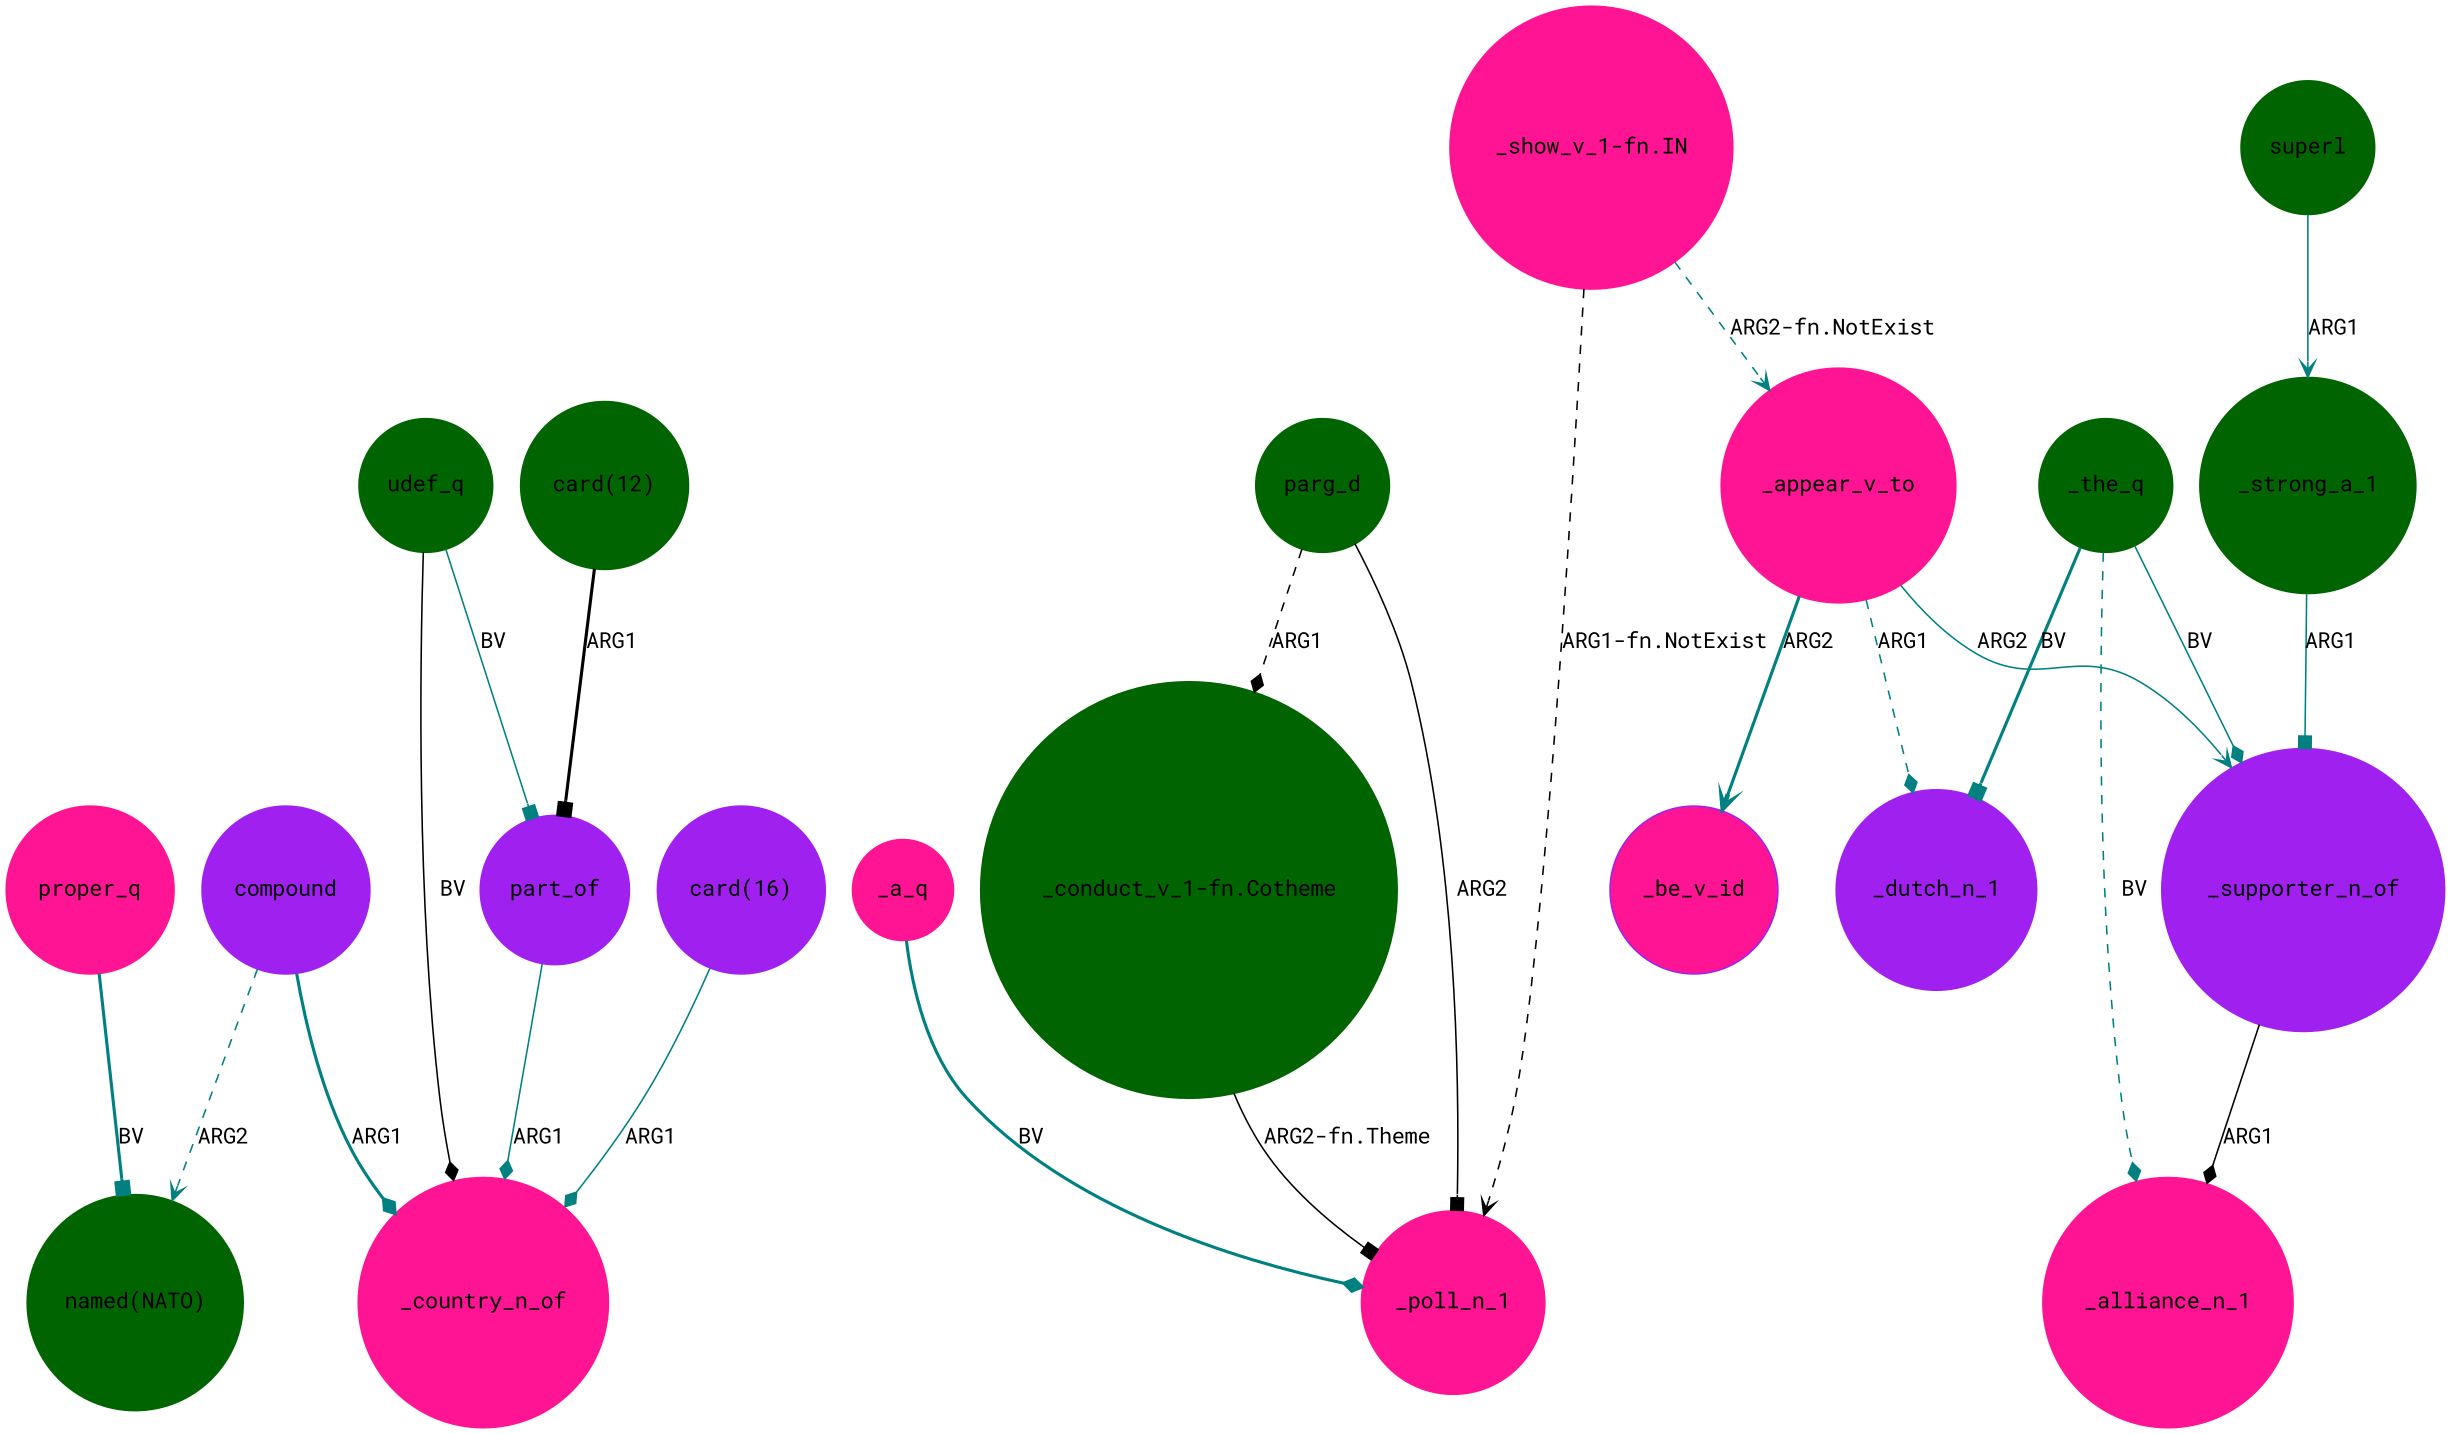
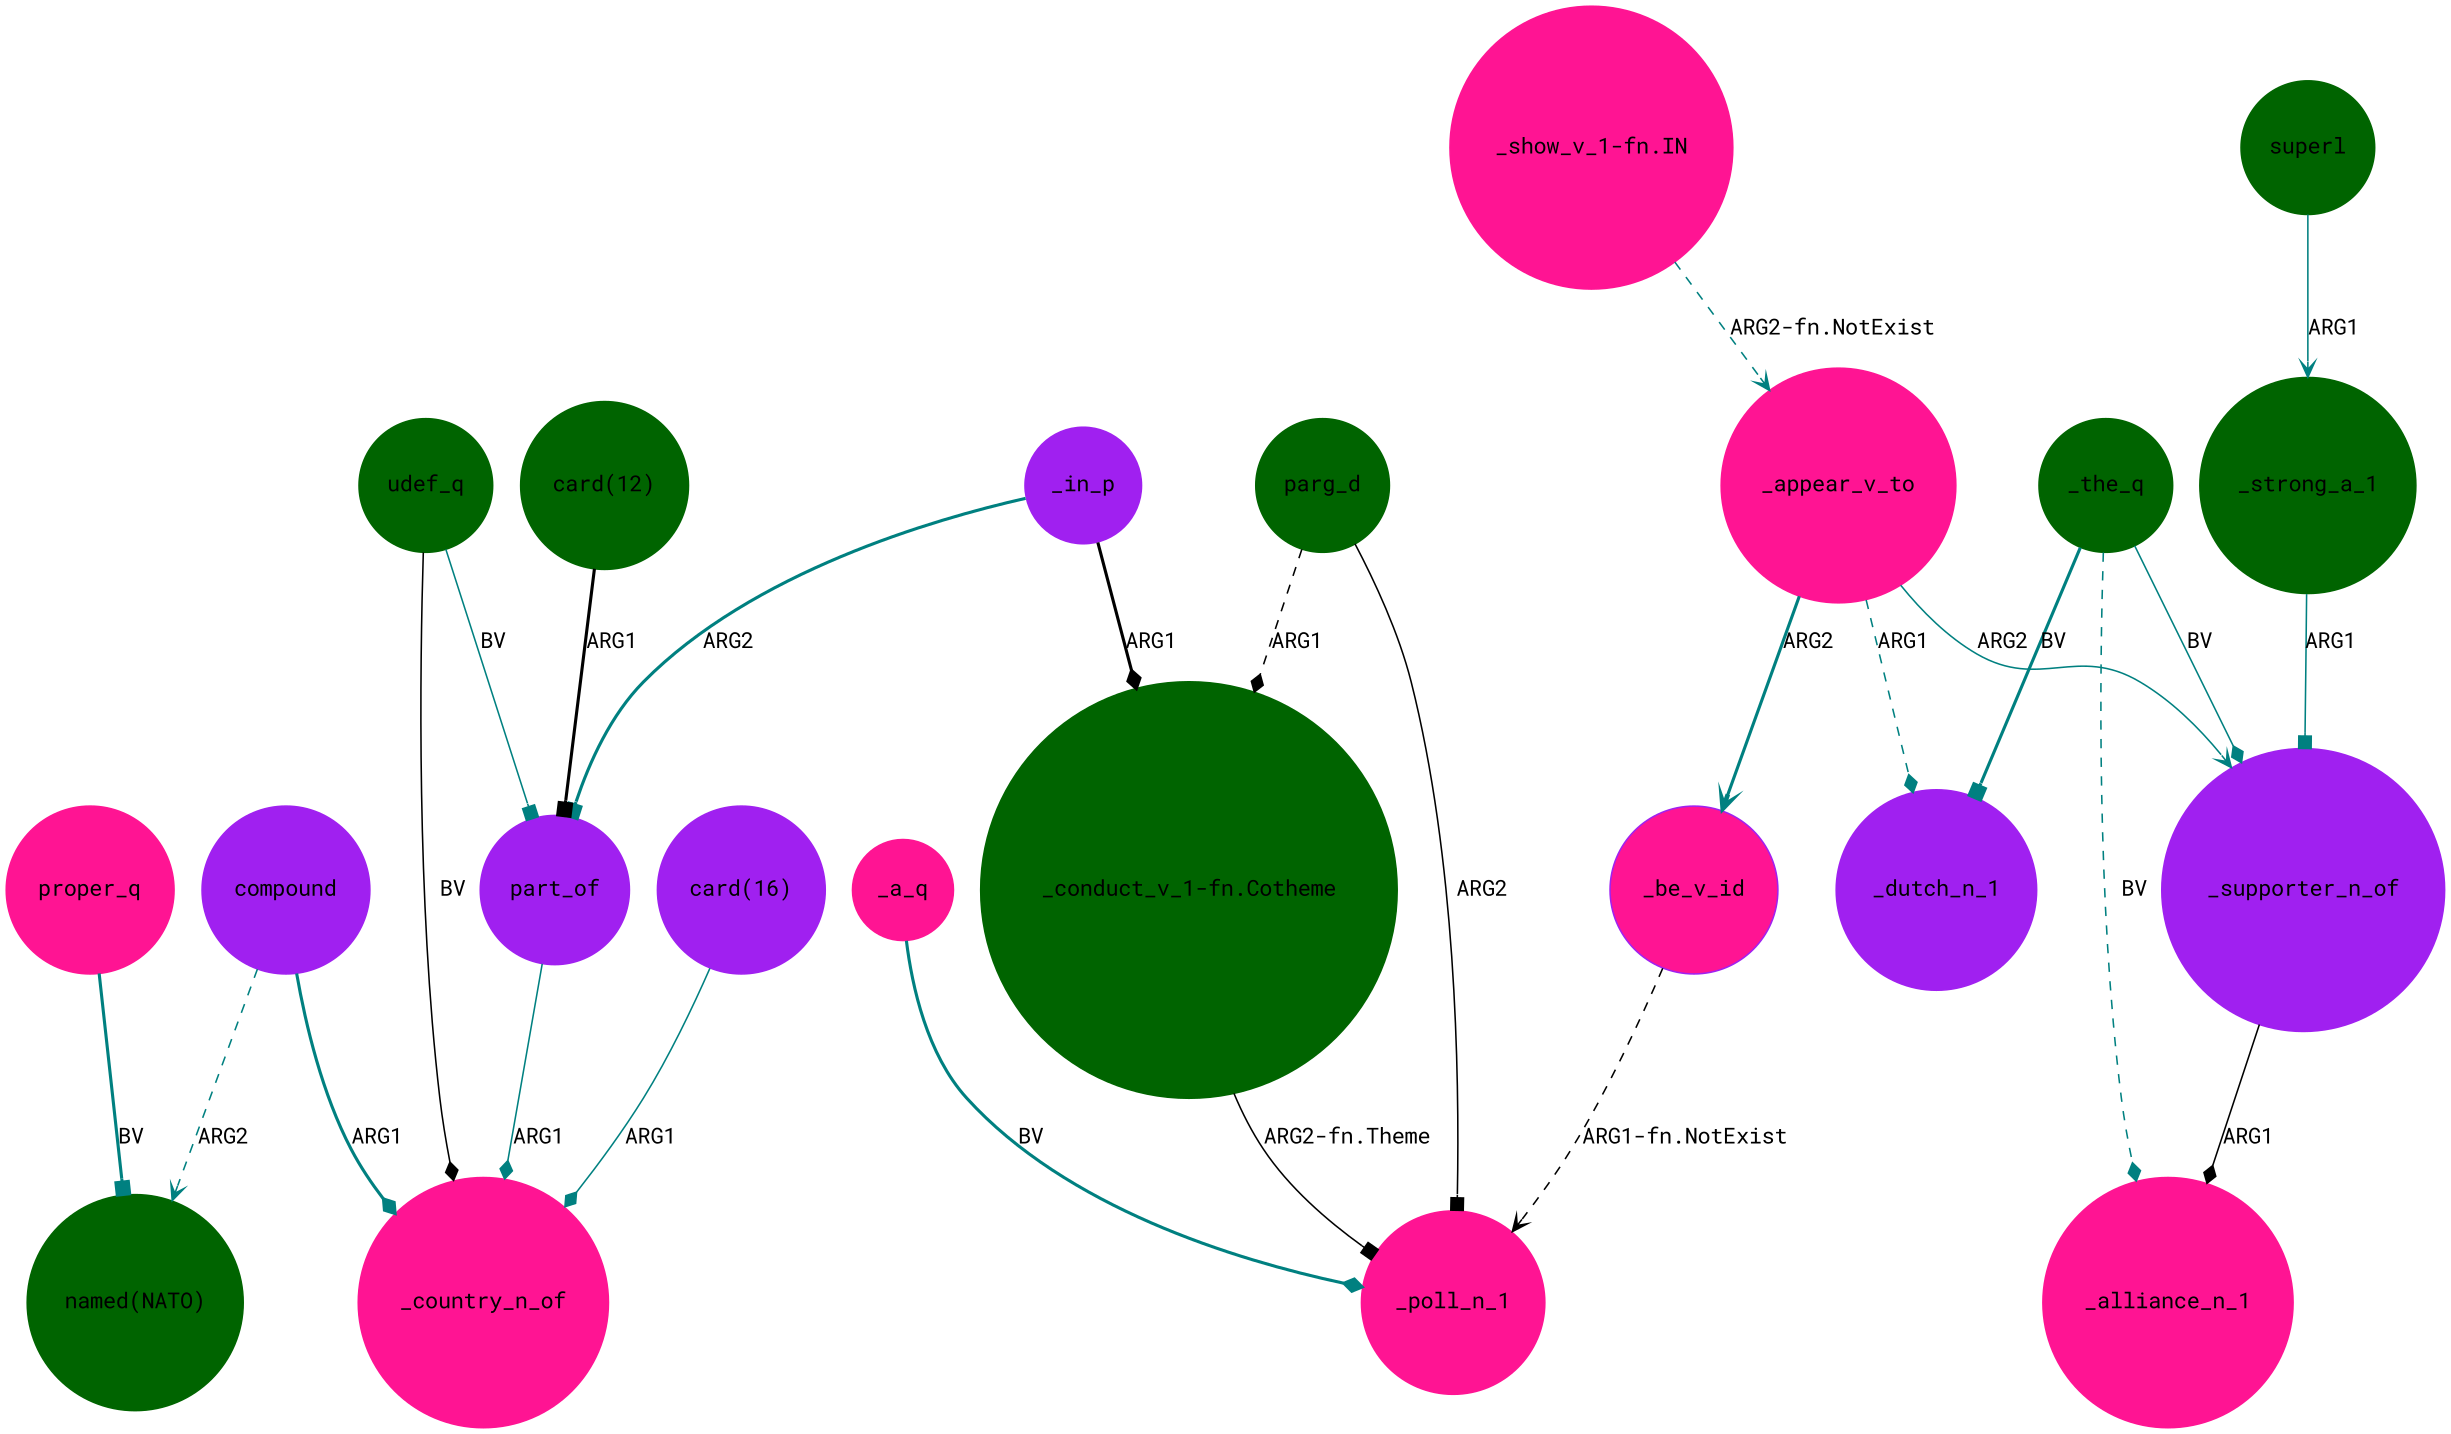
node "_in_p": added
edge "_show_v_1-fn.IN" -> "_poll_n_1": now "_be_v_id" -> "_poll_n_1"
